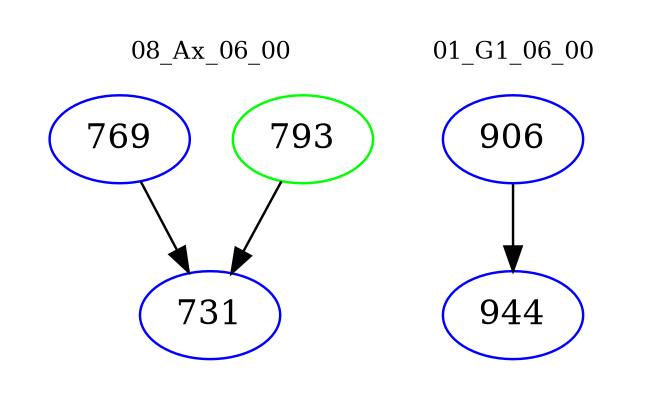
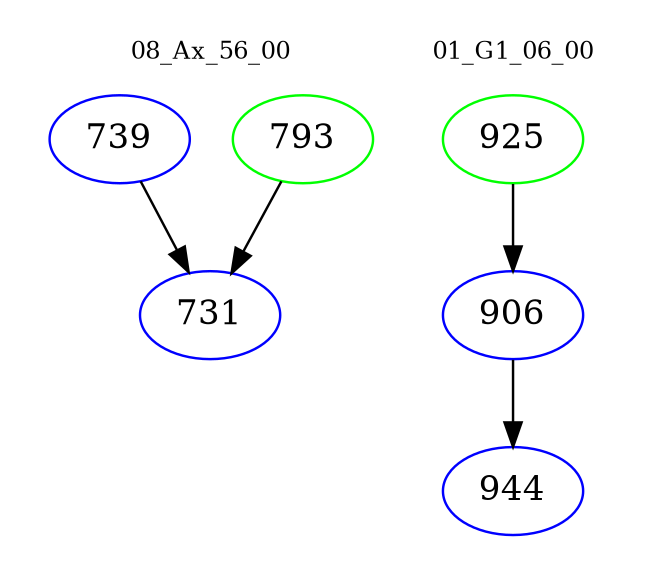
cluster "08_Ax_06_00": label "08_Ax_06_00" -> "08_Ax_56_00"
node "769": label "769" -> "739"
node "925": added
